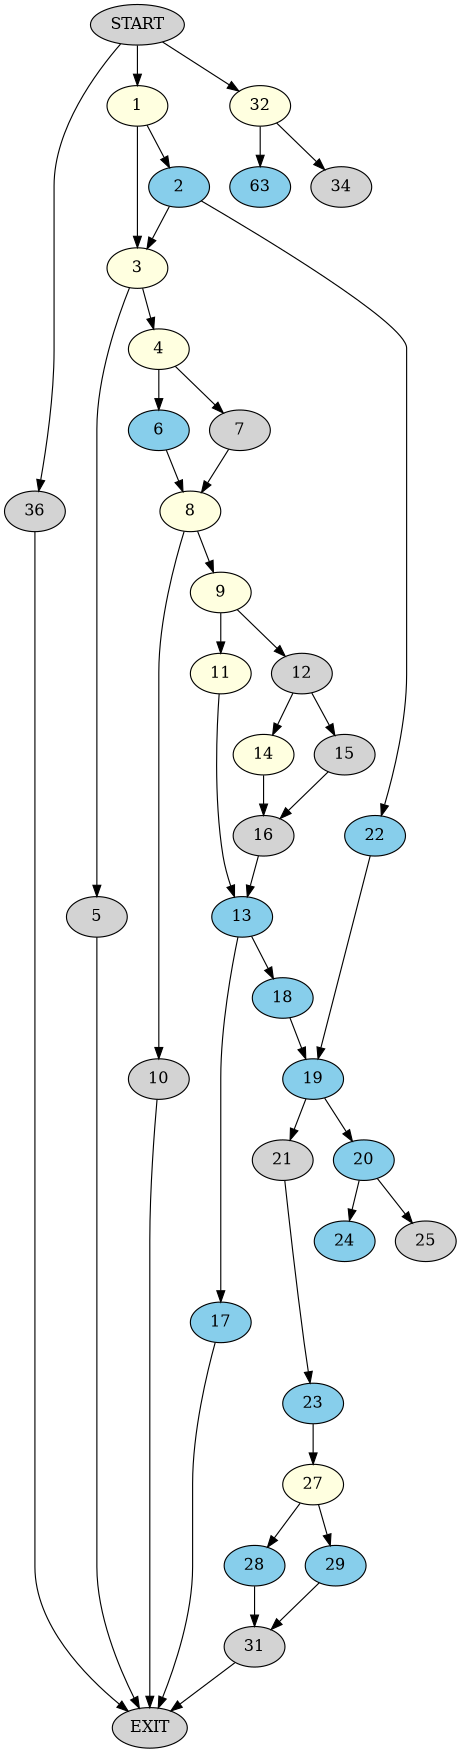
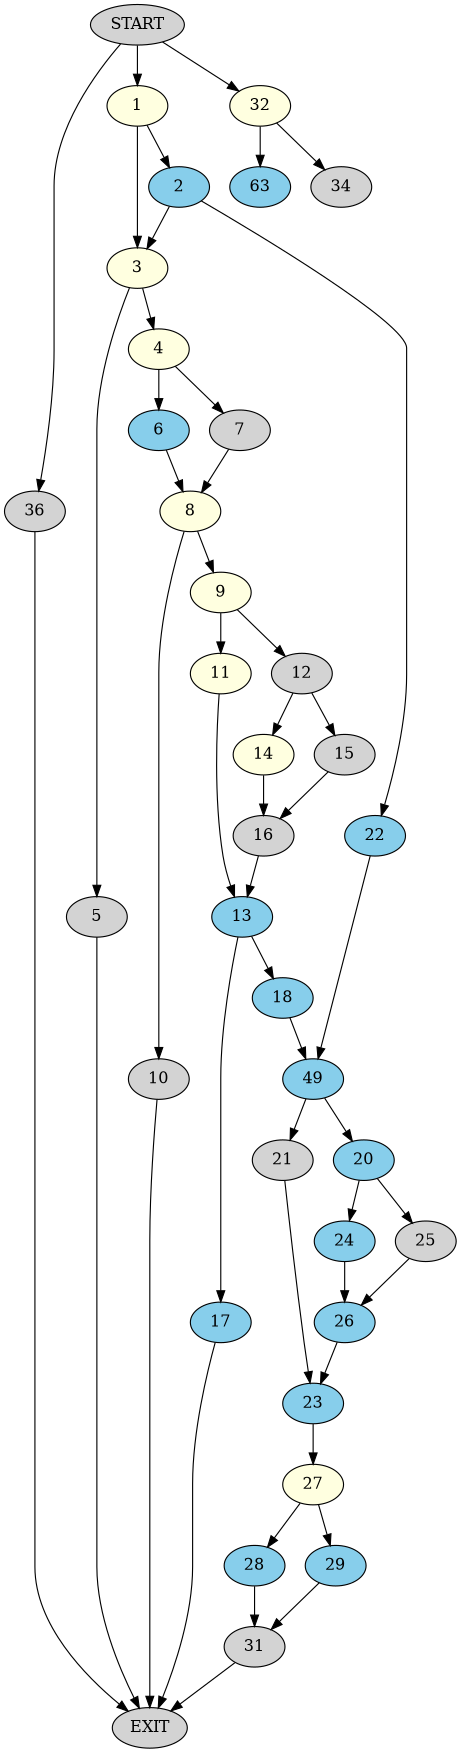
node "19": label "19" -> "49"
node "26": added
